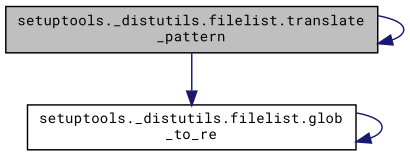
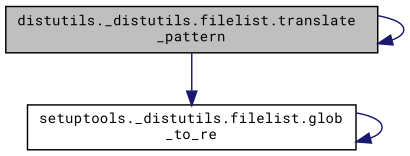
node "setuptools._distutils.filelist.translate _pattern": label "setuptools._distutils.filelist.translate _pattern" -> "distutils._distutils.filelist.translate _pattern"
